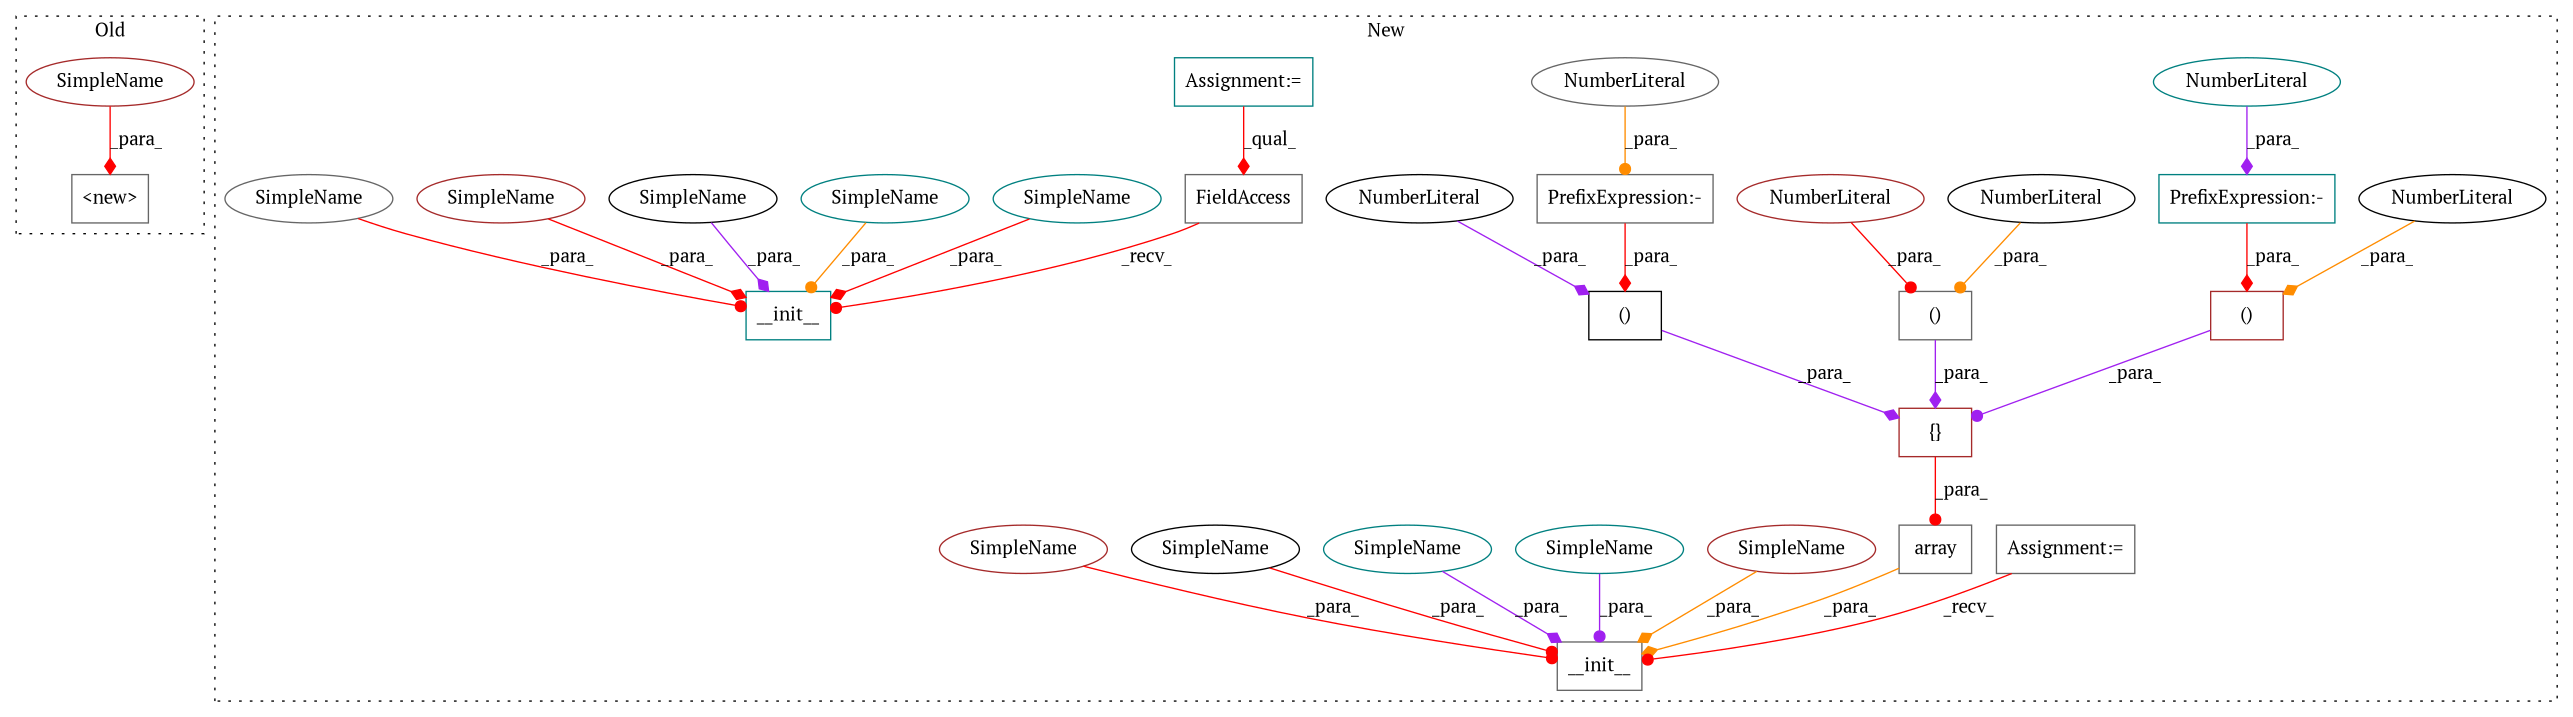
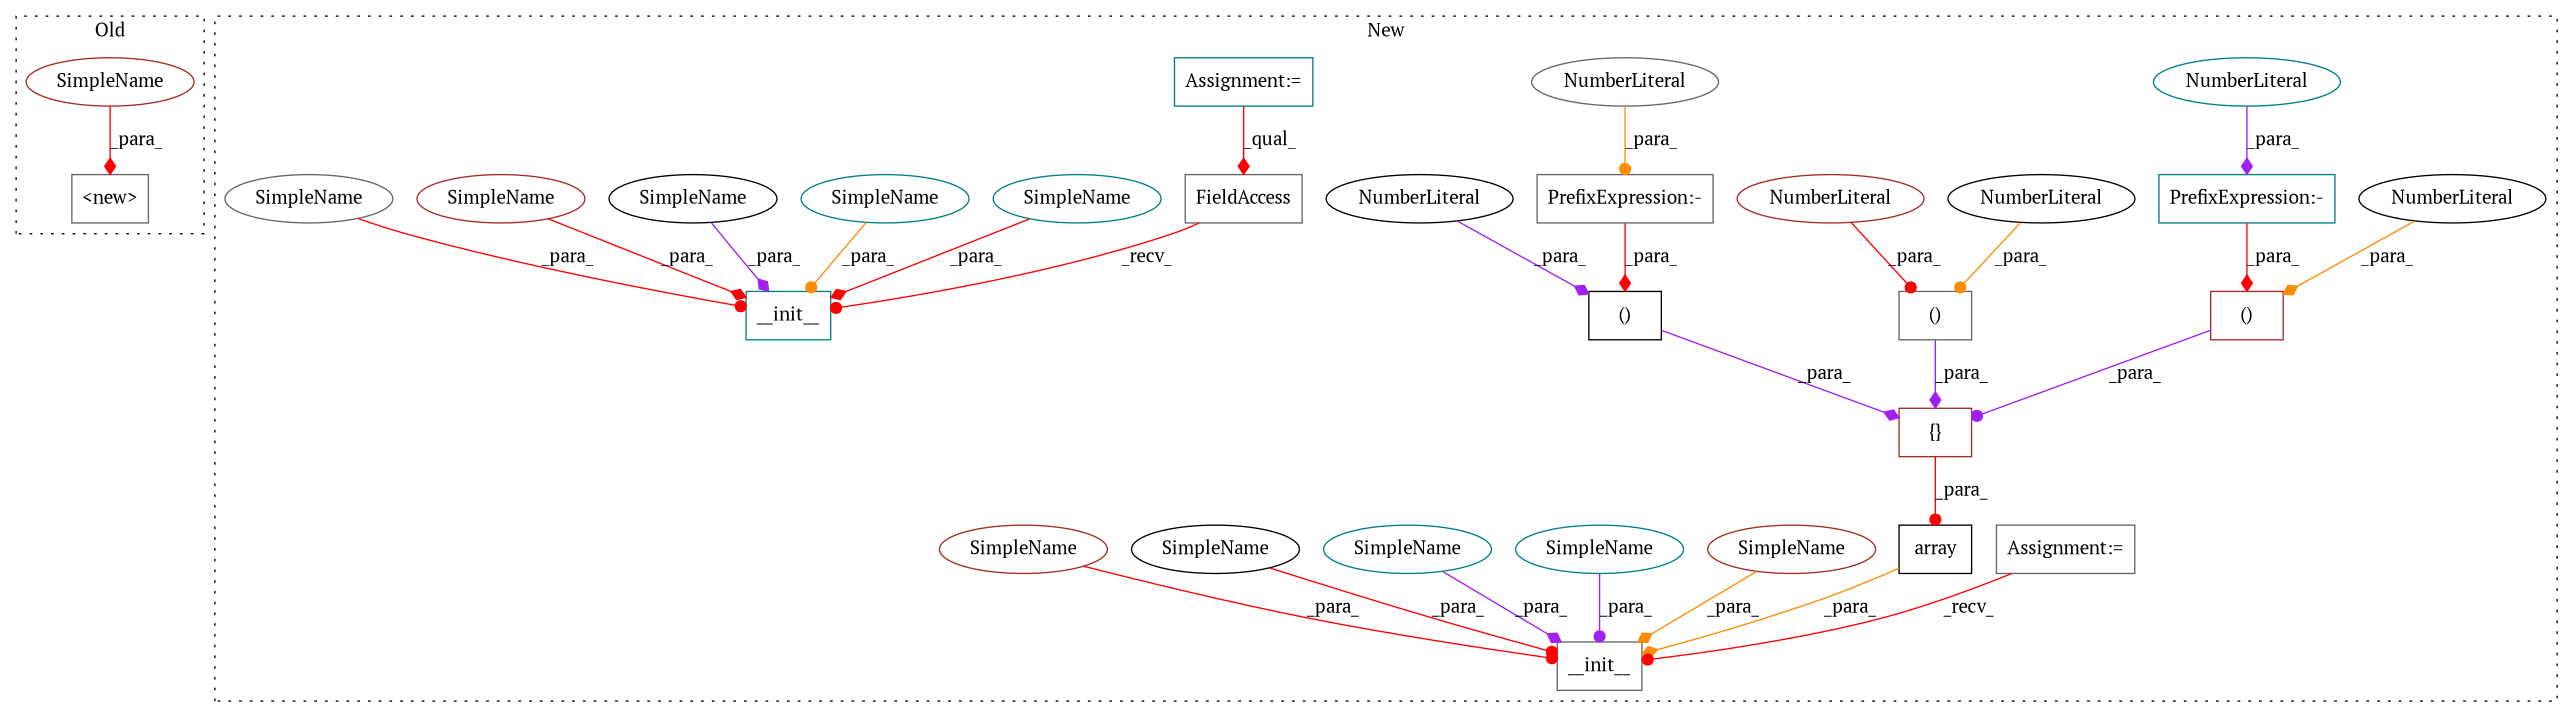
node "array": color gray40 -> black
